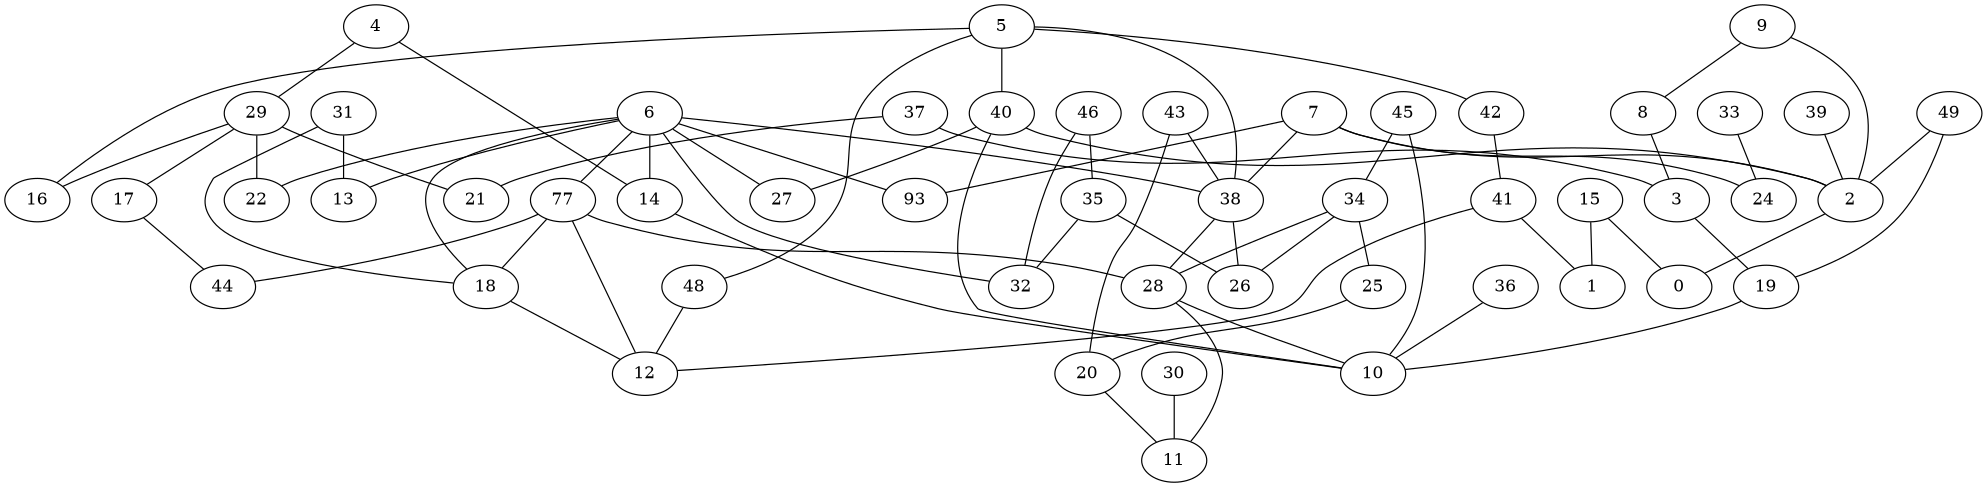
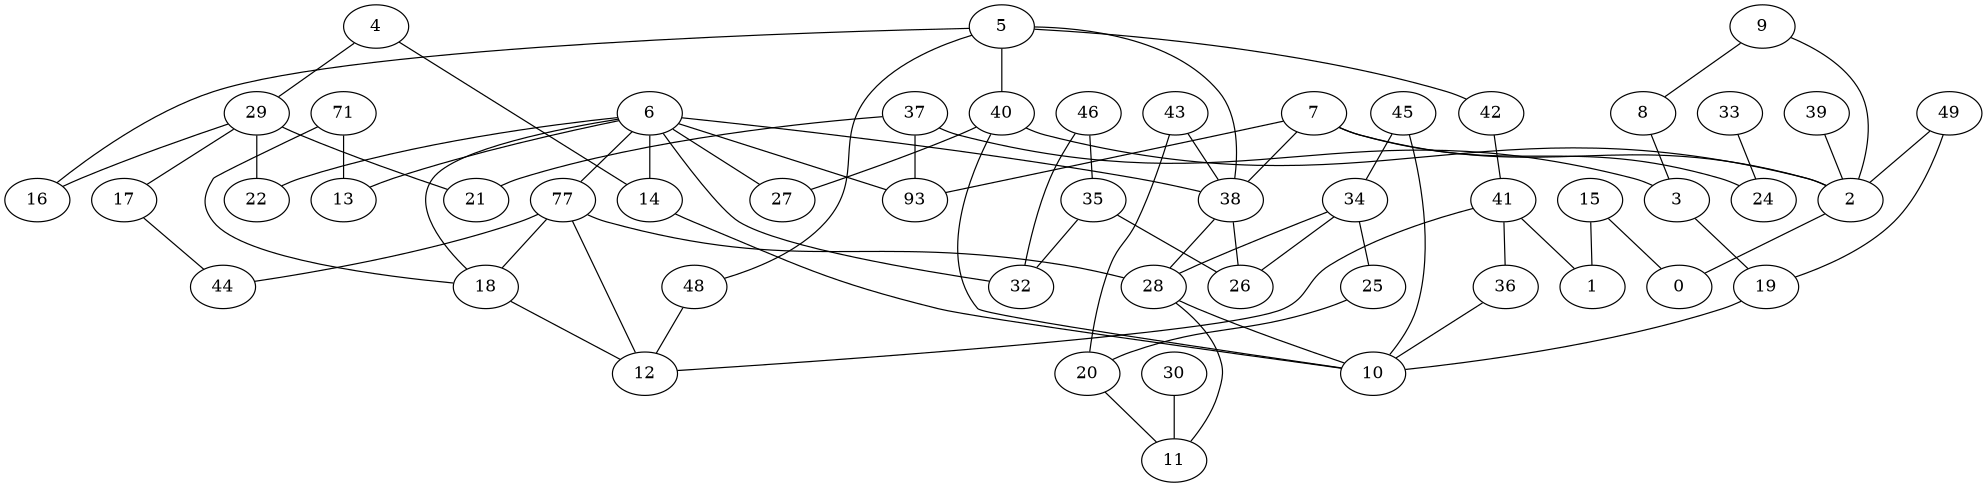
node "31": label "31" -> "71"
edge "37" -- "93": added
edge "41" -- "36": added
